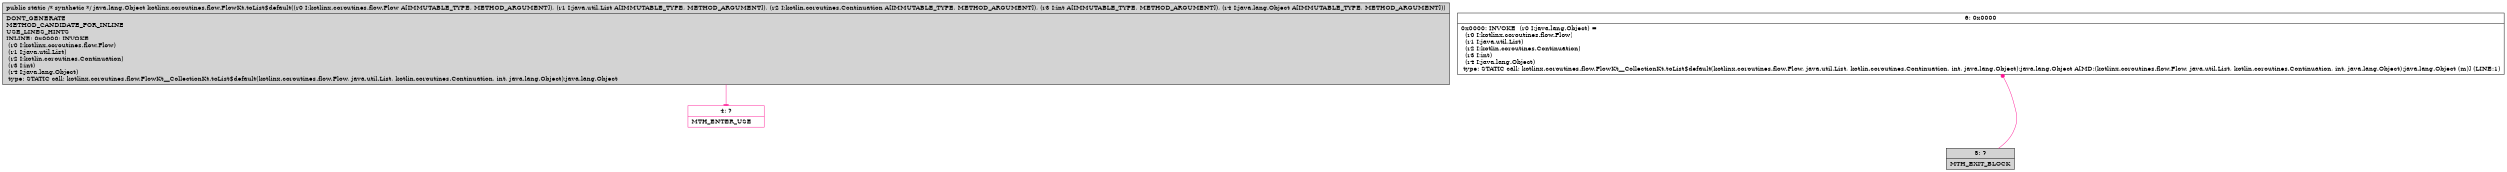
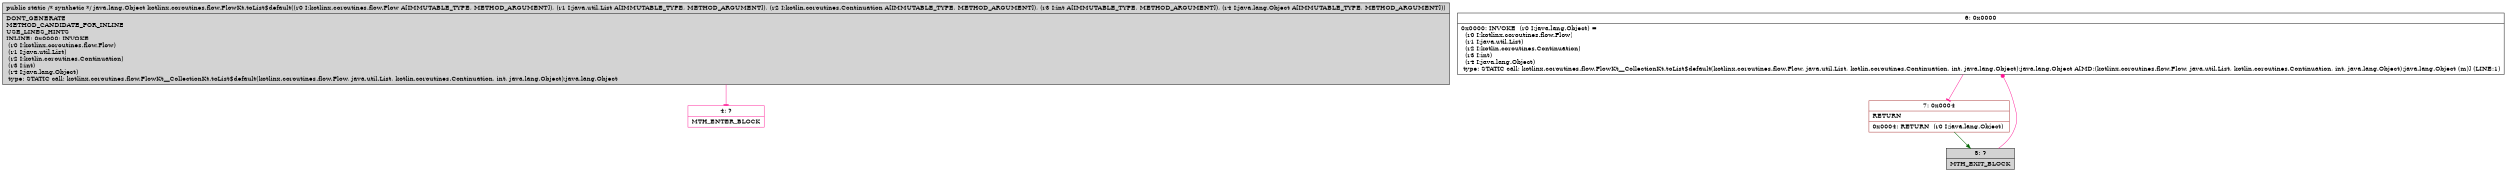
node "7: 0x0004": added
node "4: ?": text "MTH_ENTER_USE" -> "MTH_ENTER_BLOCK"
